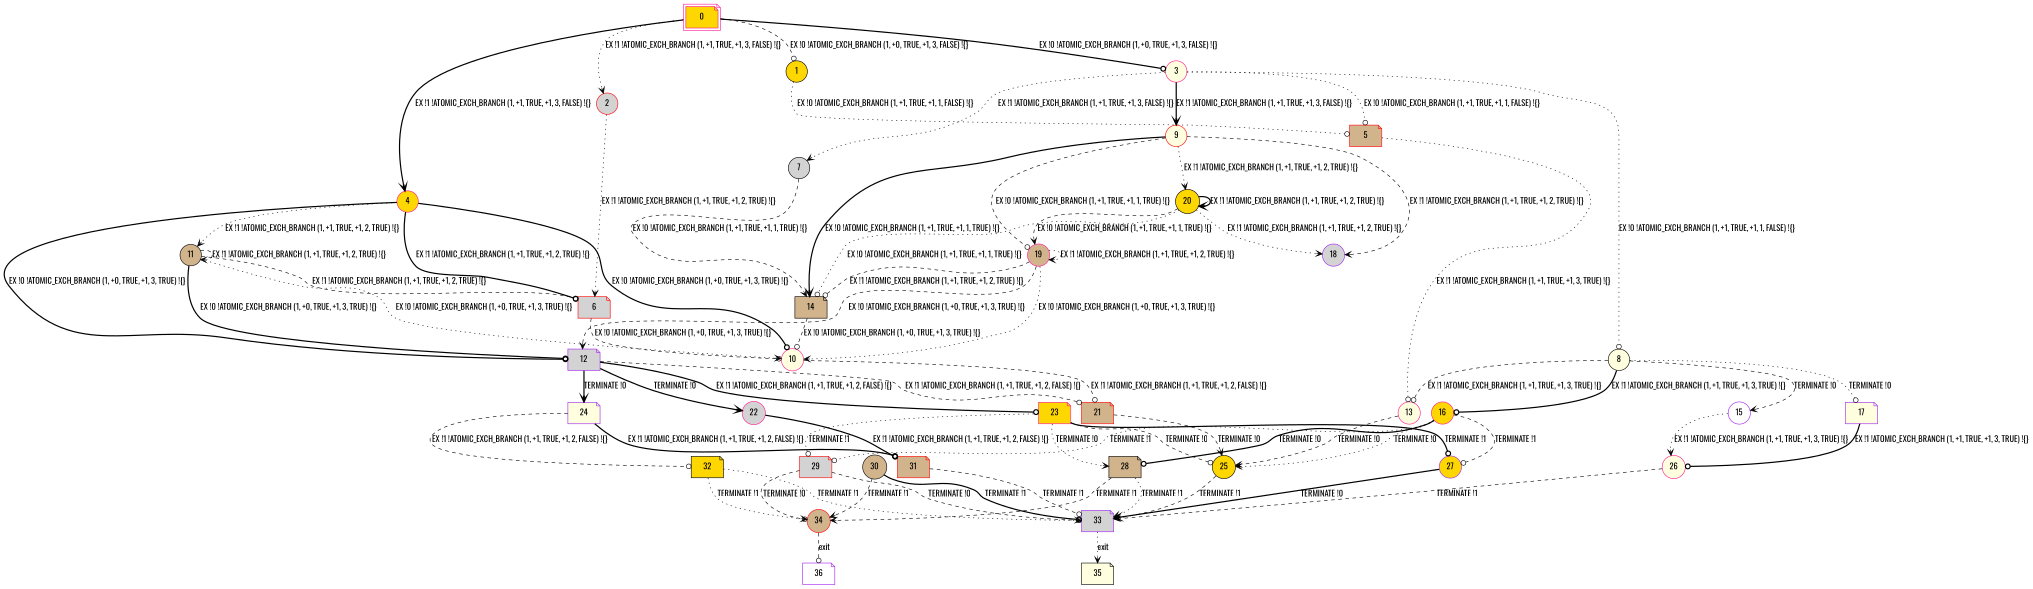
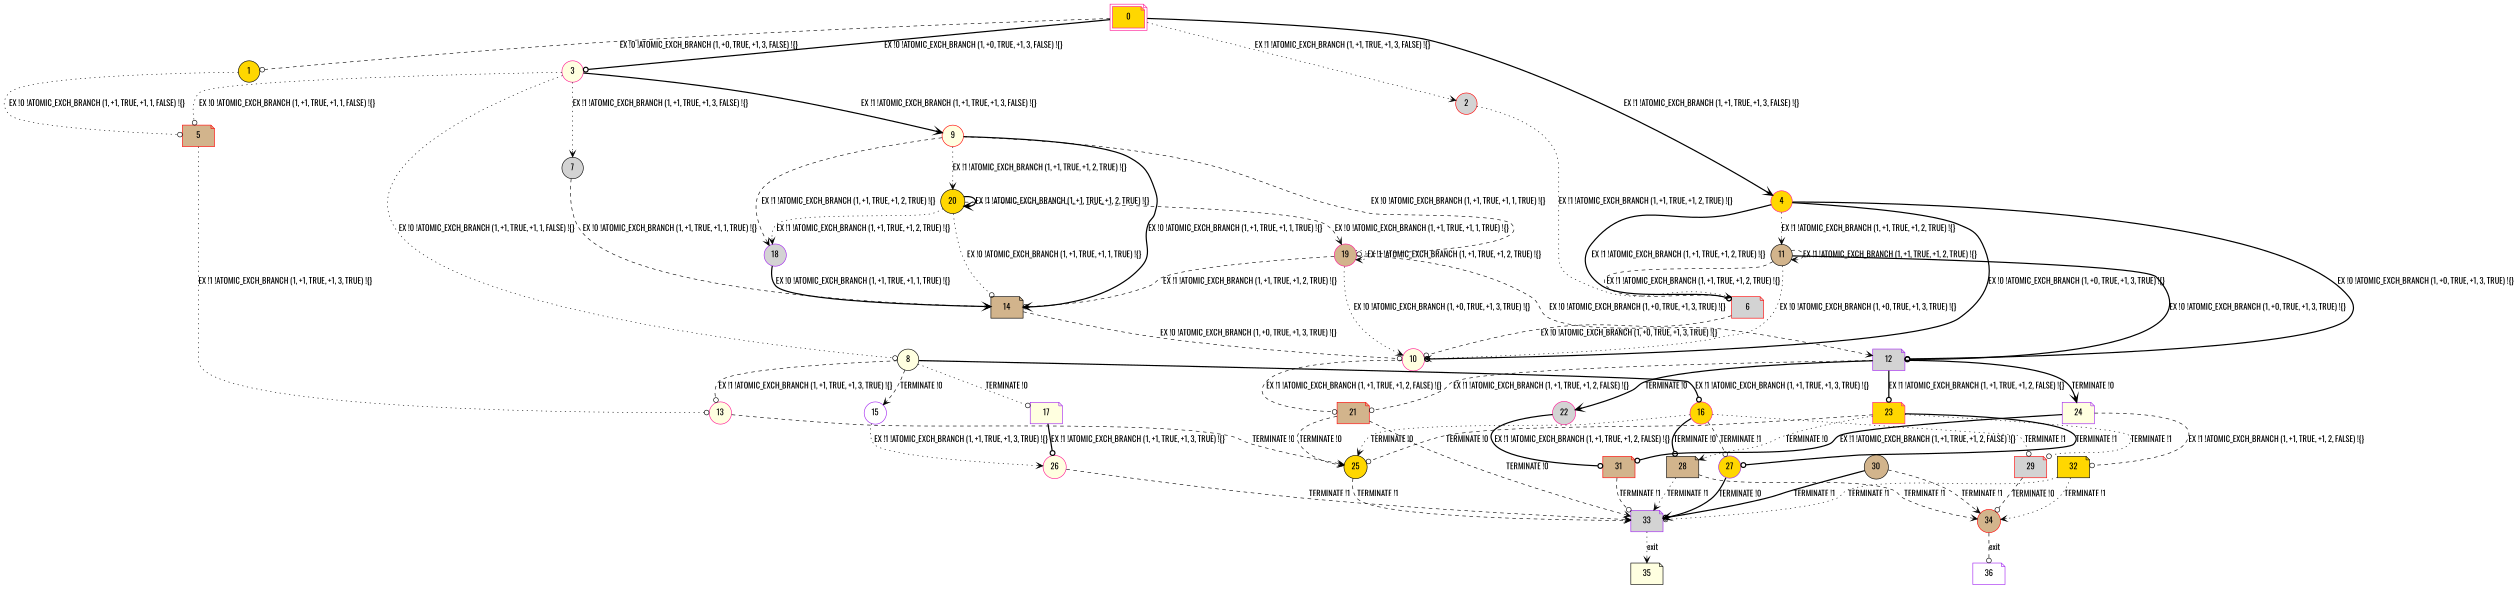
edge "18" -> "14": added, label "EX !0 !ATOMIC_EXCH_BRANCH (1, +1, TRUE, +1, 1, TRUE) !{}"
edge "29" -> "33": now "21" -> "33"
